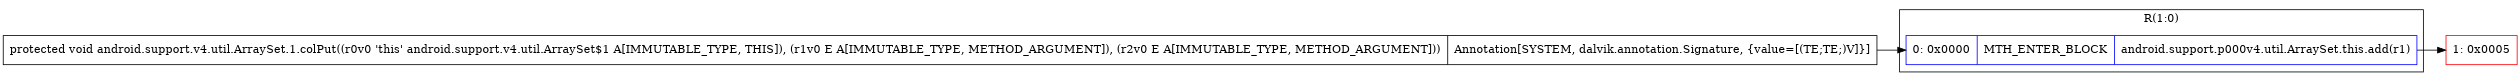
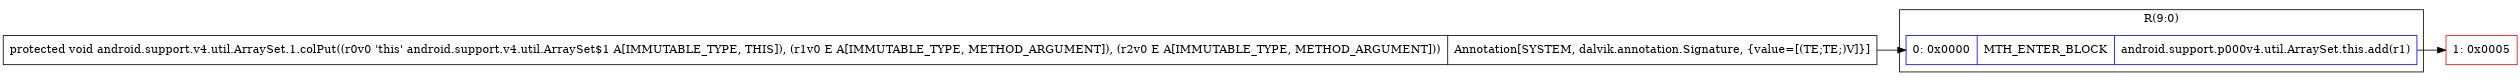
cluster "R(1:0)": label "R(1:0)" -> "R(9:0)"
